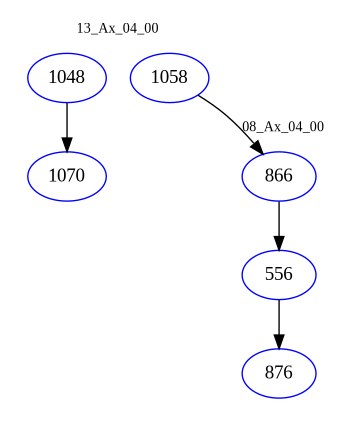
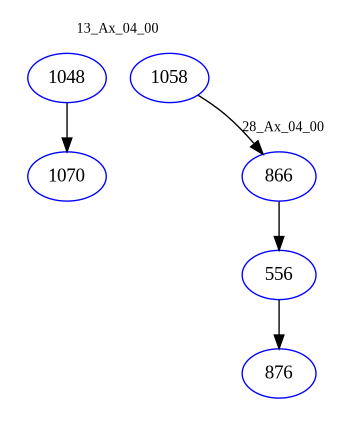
cluster "08_Ax_04_00": label "08_Ax_04_00" -> "28_Ax_04_00"
